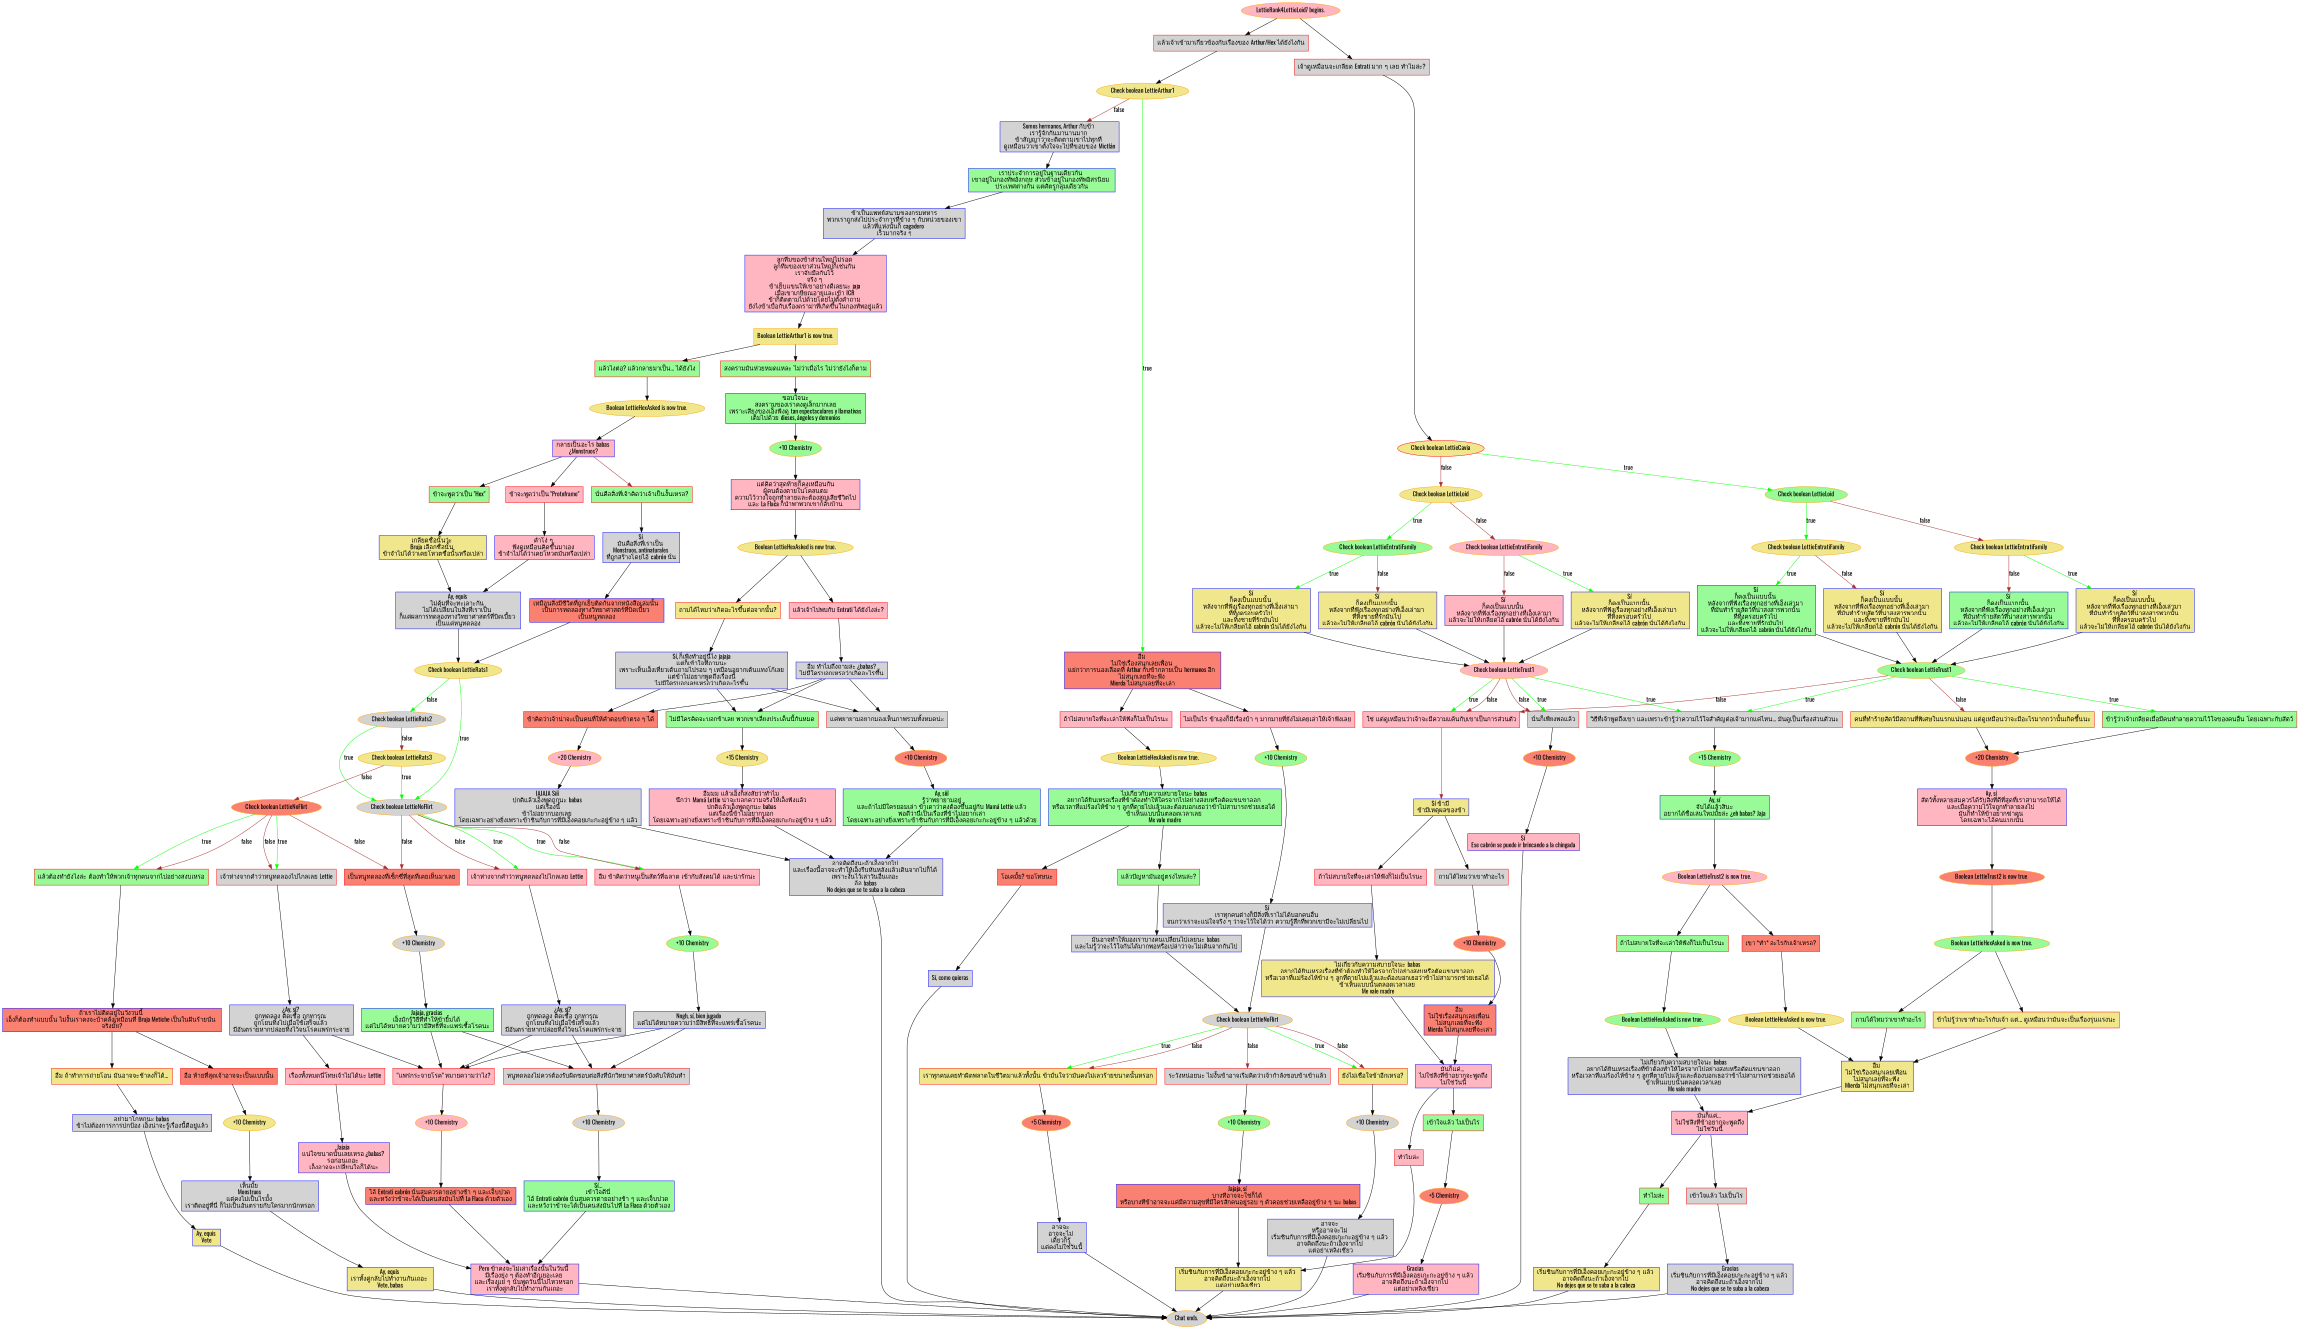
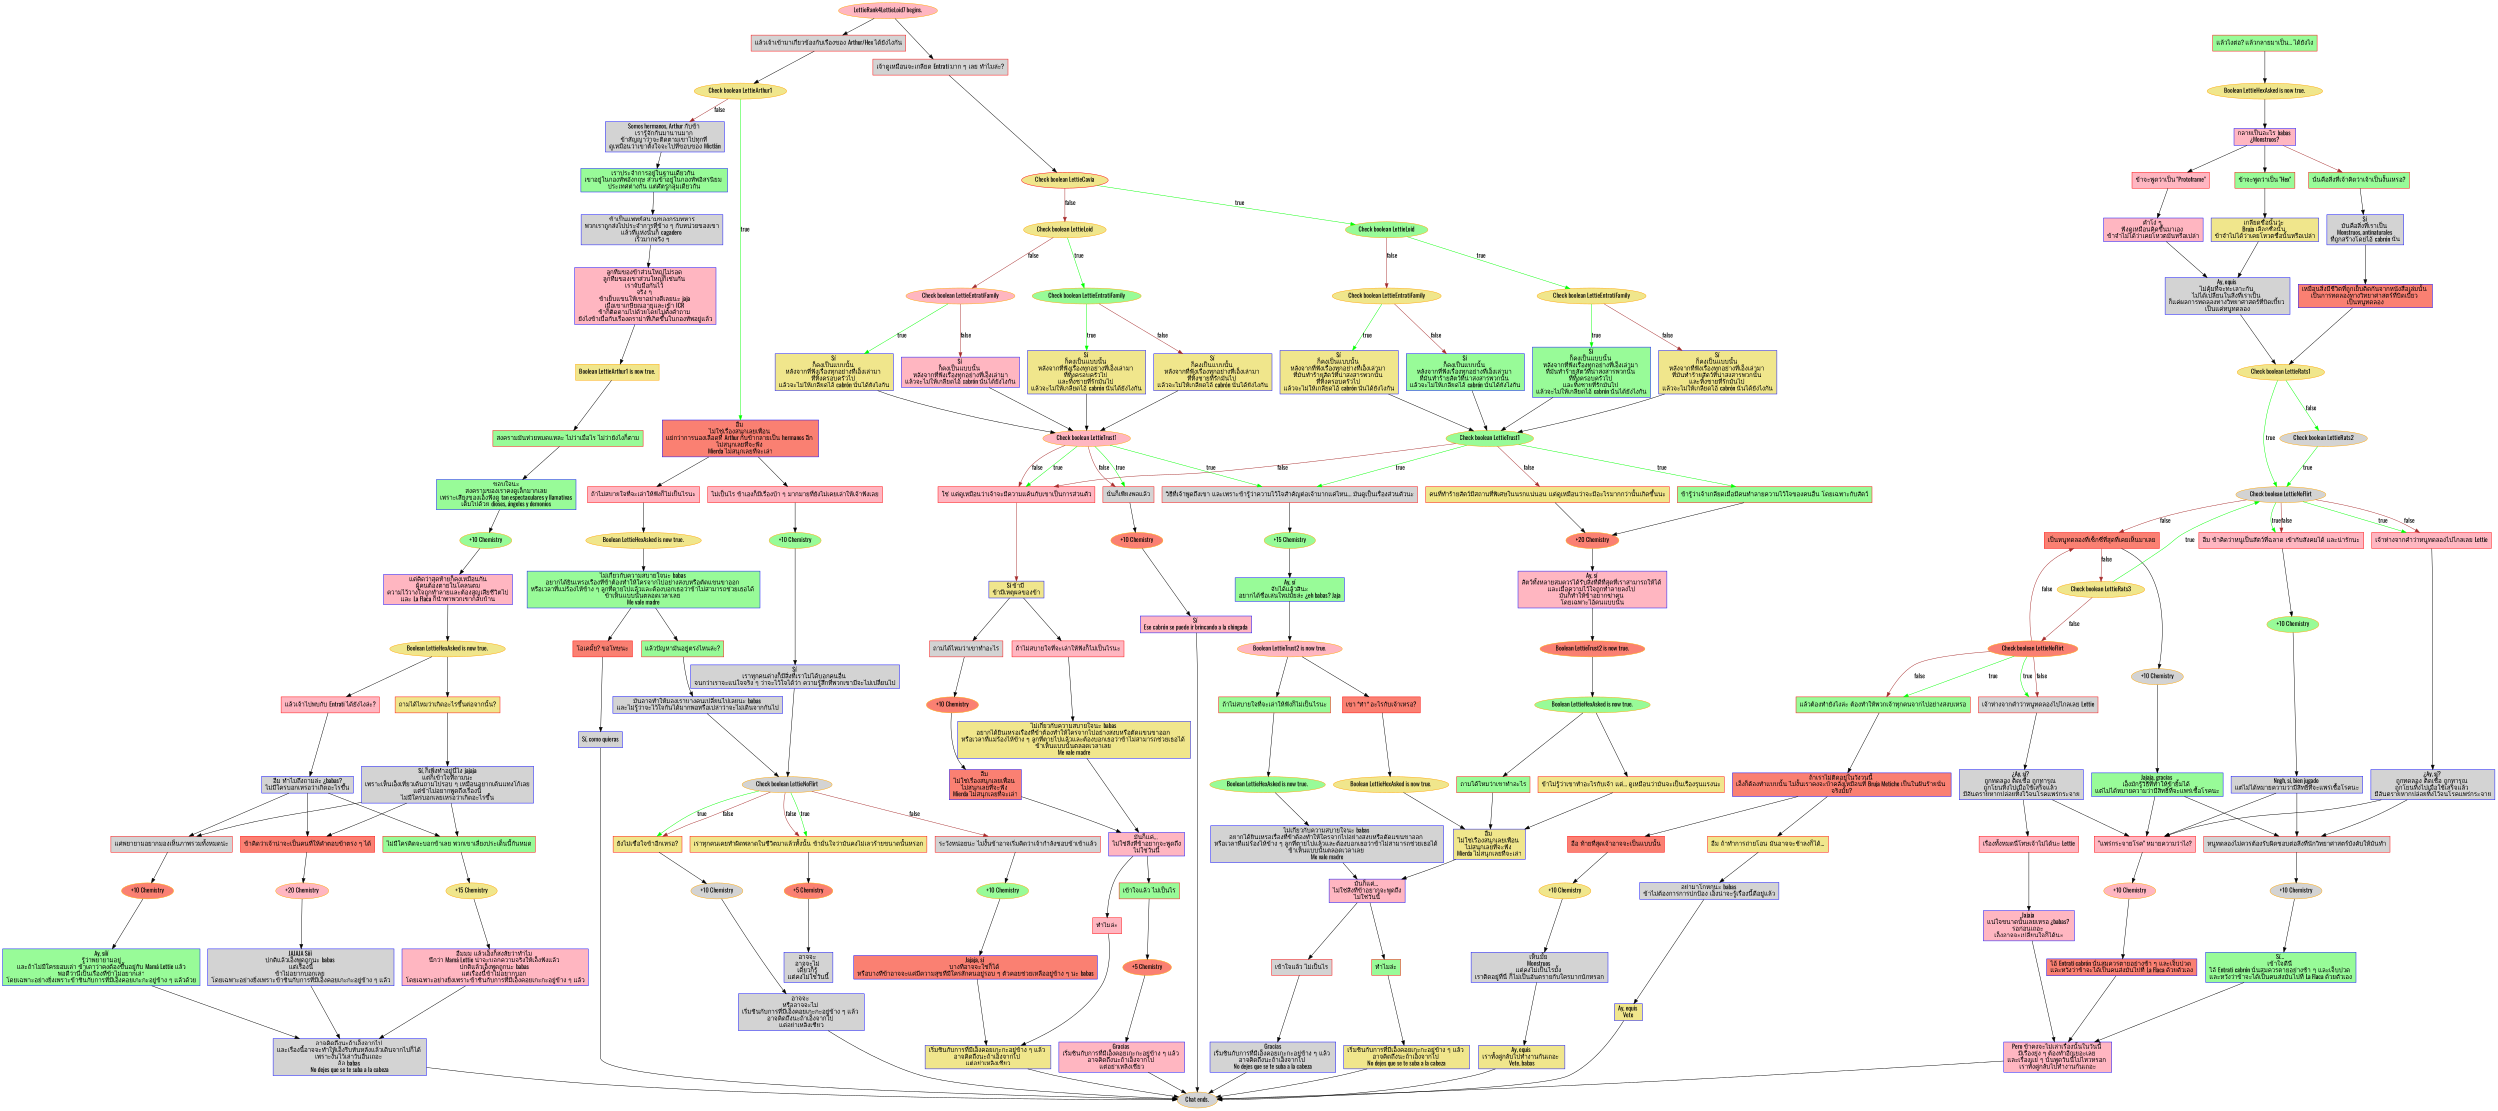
edge "Boolean LettieArthur1 is now true." -> "แล้วไงต่อ? แล้วกลายมาเป็น... ได้ยังไง": removed
edge "Check boolean LettieRats2" -> "Check boolean LettieRats3": now "เป็นหนูทดลองที่เซ็กซี่ที่สุดที่เคยเห็นมาเลย" -> "Check boolean LettieRats3"
edge "อาจจะ อาจจะไม่ เดี๋ยวก็รู้ แต่คงไม่ใช่วันนี้" -> "Chat ends.": removed
